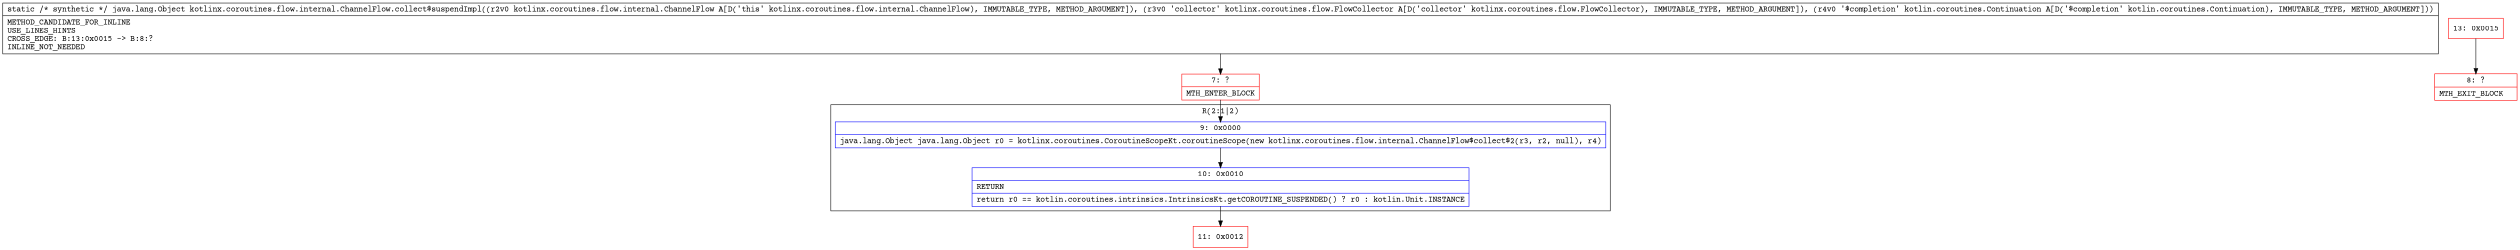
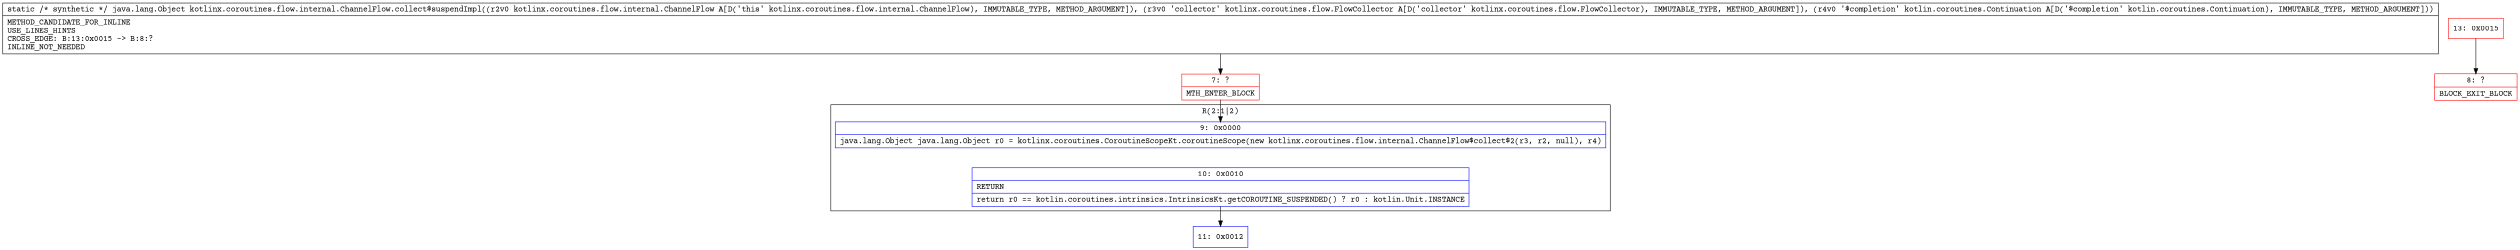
node "8: ?": text "MTH_EXIT_BLOCK" -> "BLOCK_EXIT_BLOCK"
edge "9: 0x0000" -> "10: 0x0010": removed
node "11: 0x0012": color red -> blue
